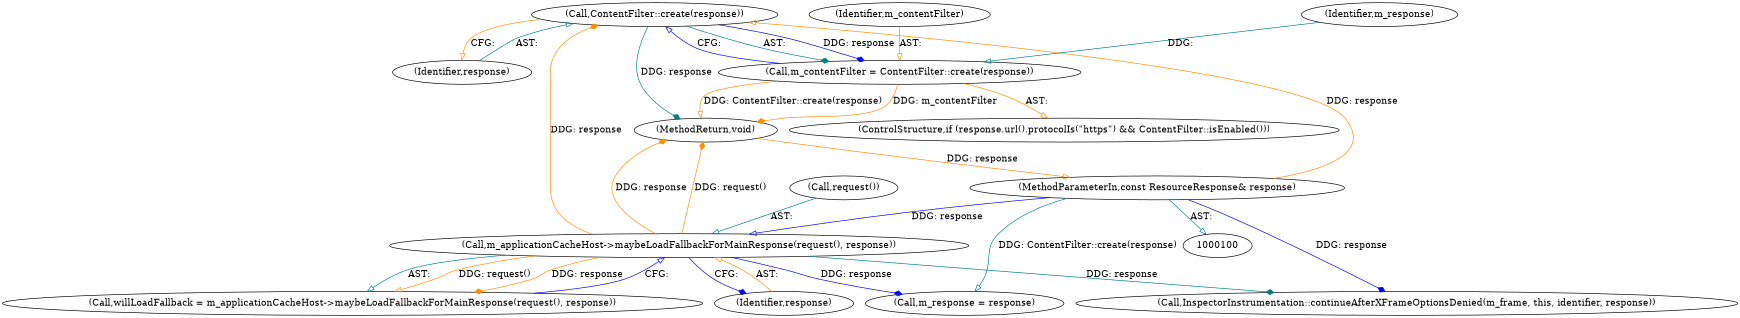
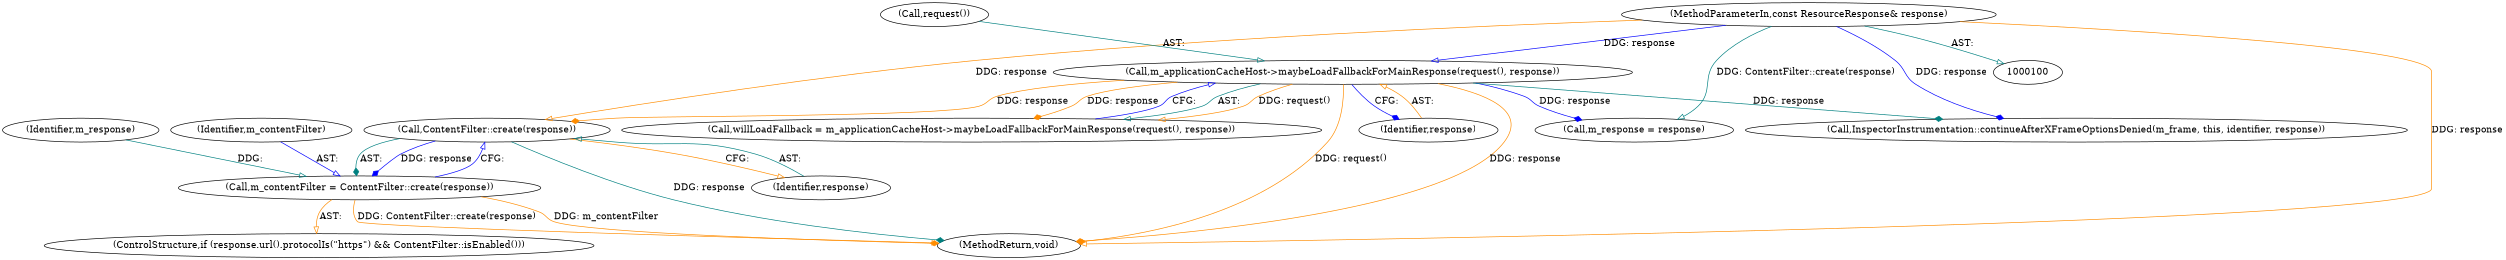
edge "(Identifier,m_contentFilter)" -> "(Call,m_contentFilter = ContentFilter::create(response))": color darkorange -> blue
edge "(MethodReturn,void)" -> "(MethodParameterIn,const ResourceResponse& response)": reversed
